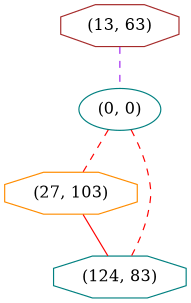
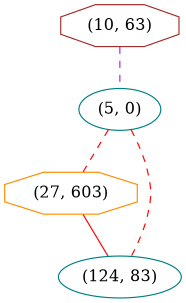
node "(13, 63)": label "(13, 63)" -> "(10, 63)"
node "(0, 0)": label "(0, 0)" -> "(5, 0)"
node "(27, 103)": label "(27, 103)" -> "(27, 603)"
node "(124, 83)": shape octagon -> ellipse
